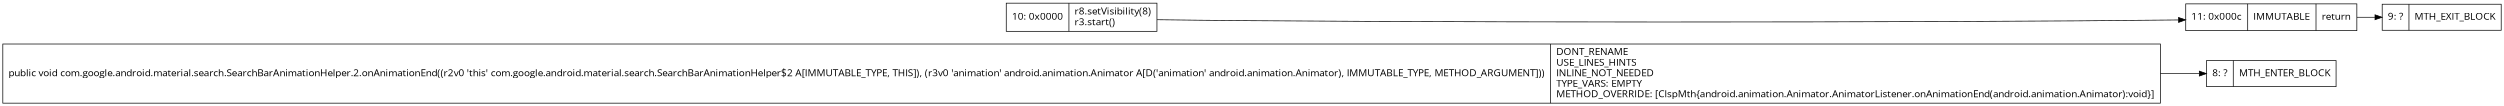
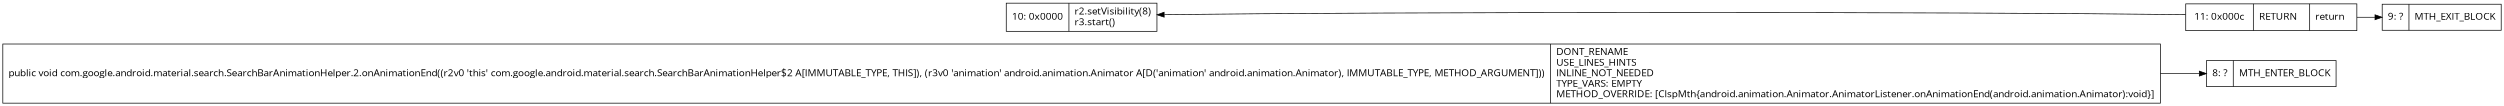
node "10: 0x0000": text "r8.setVisibility(8)" -> "r2.setVisibility(8)"
node "11: 0x000c": text "IMMUTABLE" -> "RETURN"
edge "10: 0x0000" -> "11: 0x000c": reversed
